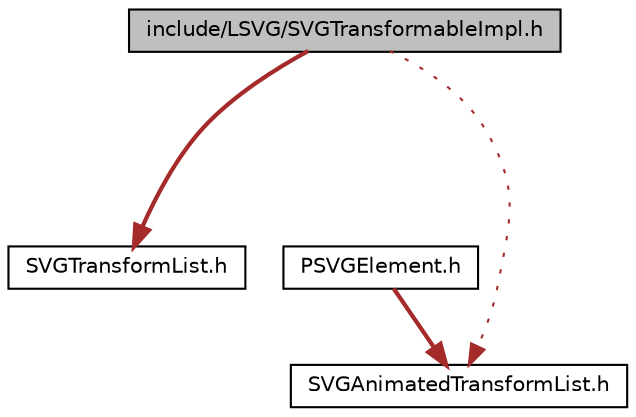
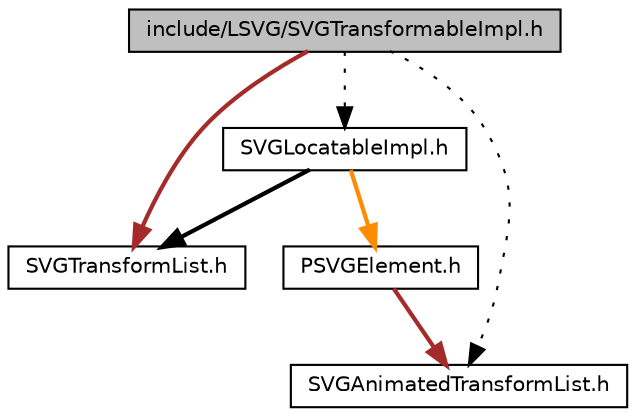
node "SVGLocatableImpl.h": added
edge "include/LSVG/SVGTransformableImpl.h" -> "SVGAnimatedTransformList.h": color brown -> black
